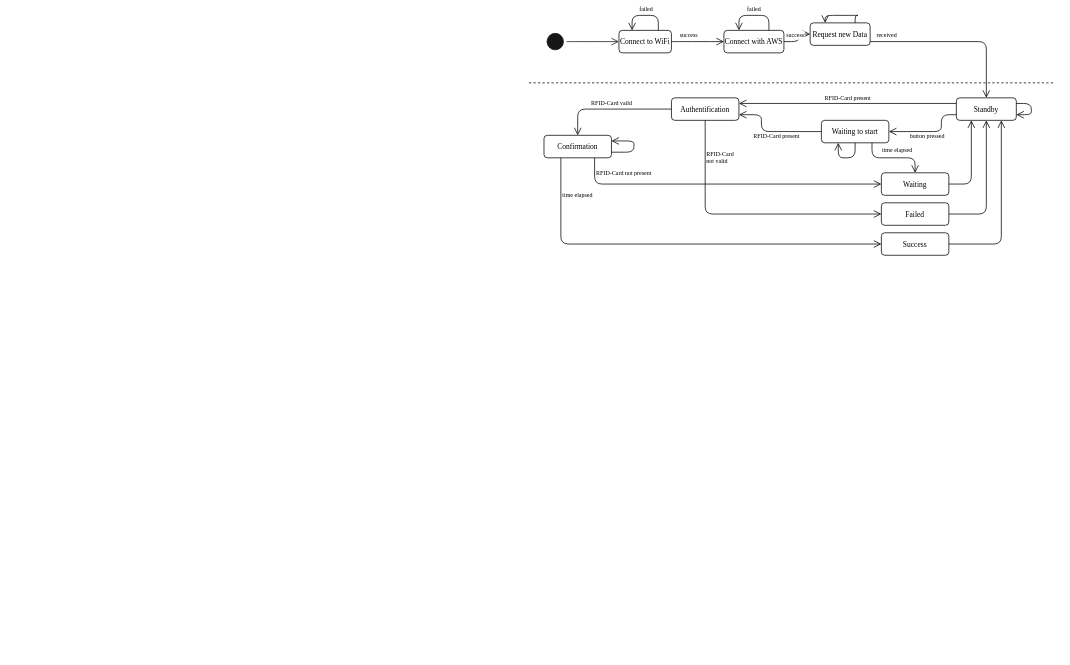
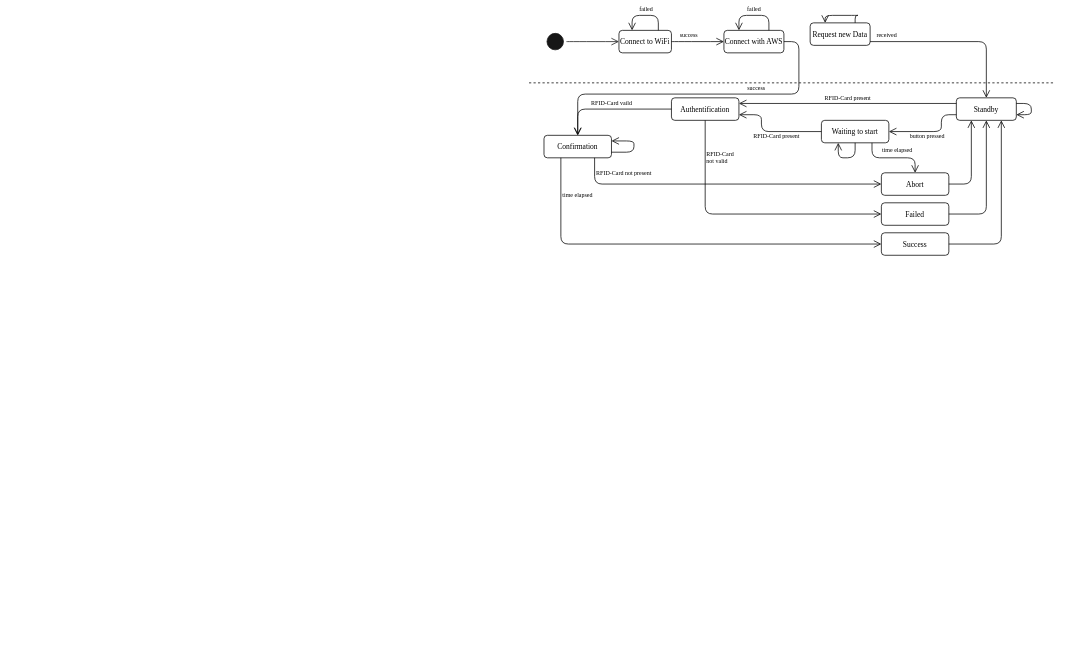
edge "Connect with AWS" -> "Request new Data": now "Connect with AWS" -> "Confirmation"
node "Waiting": label "Waiting" -> "Abort"
